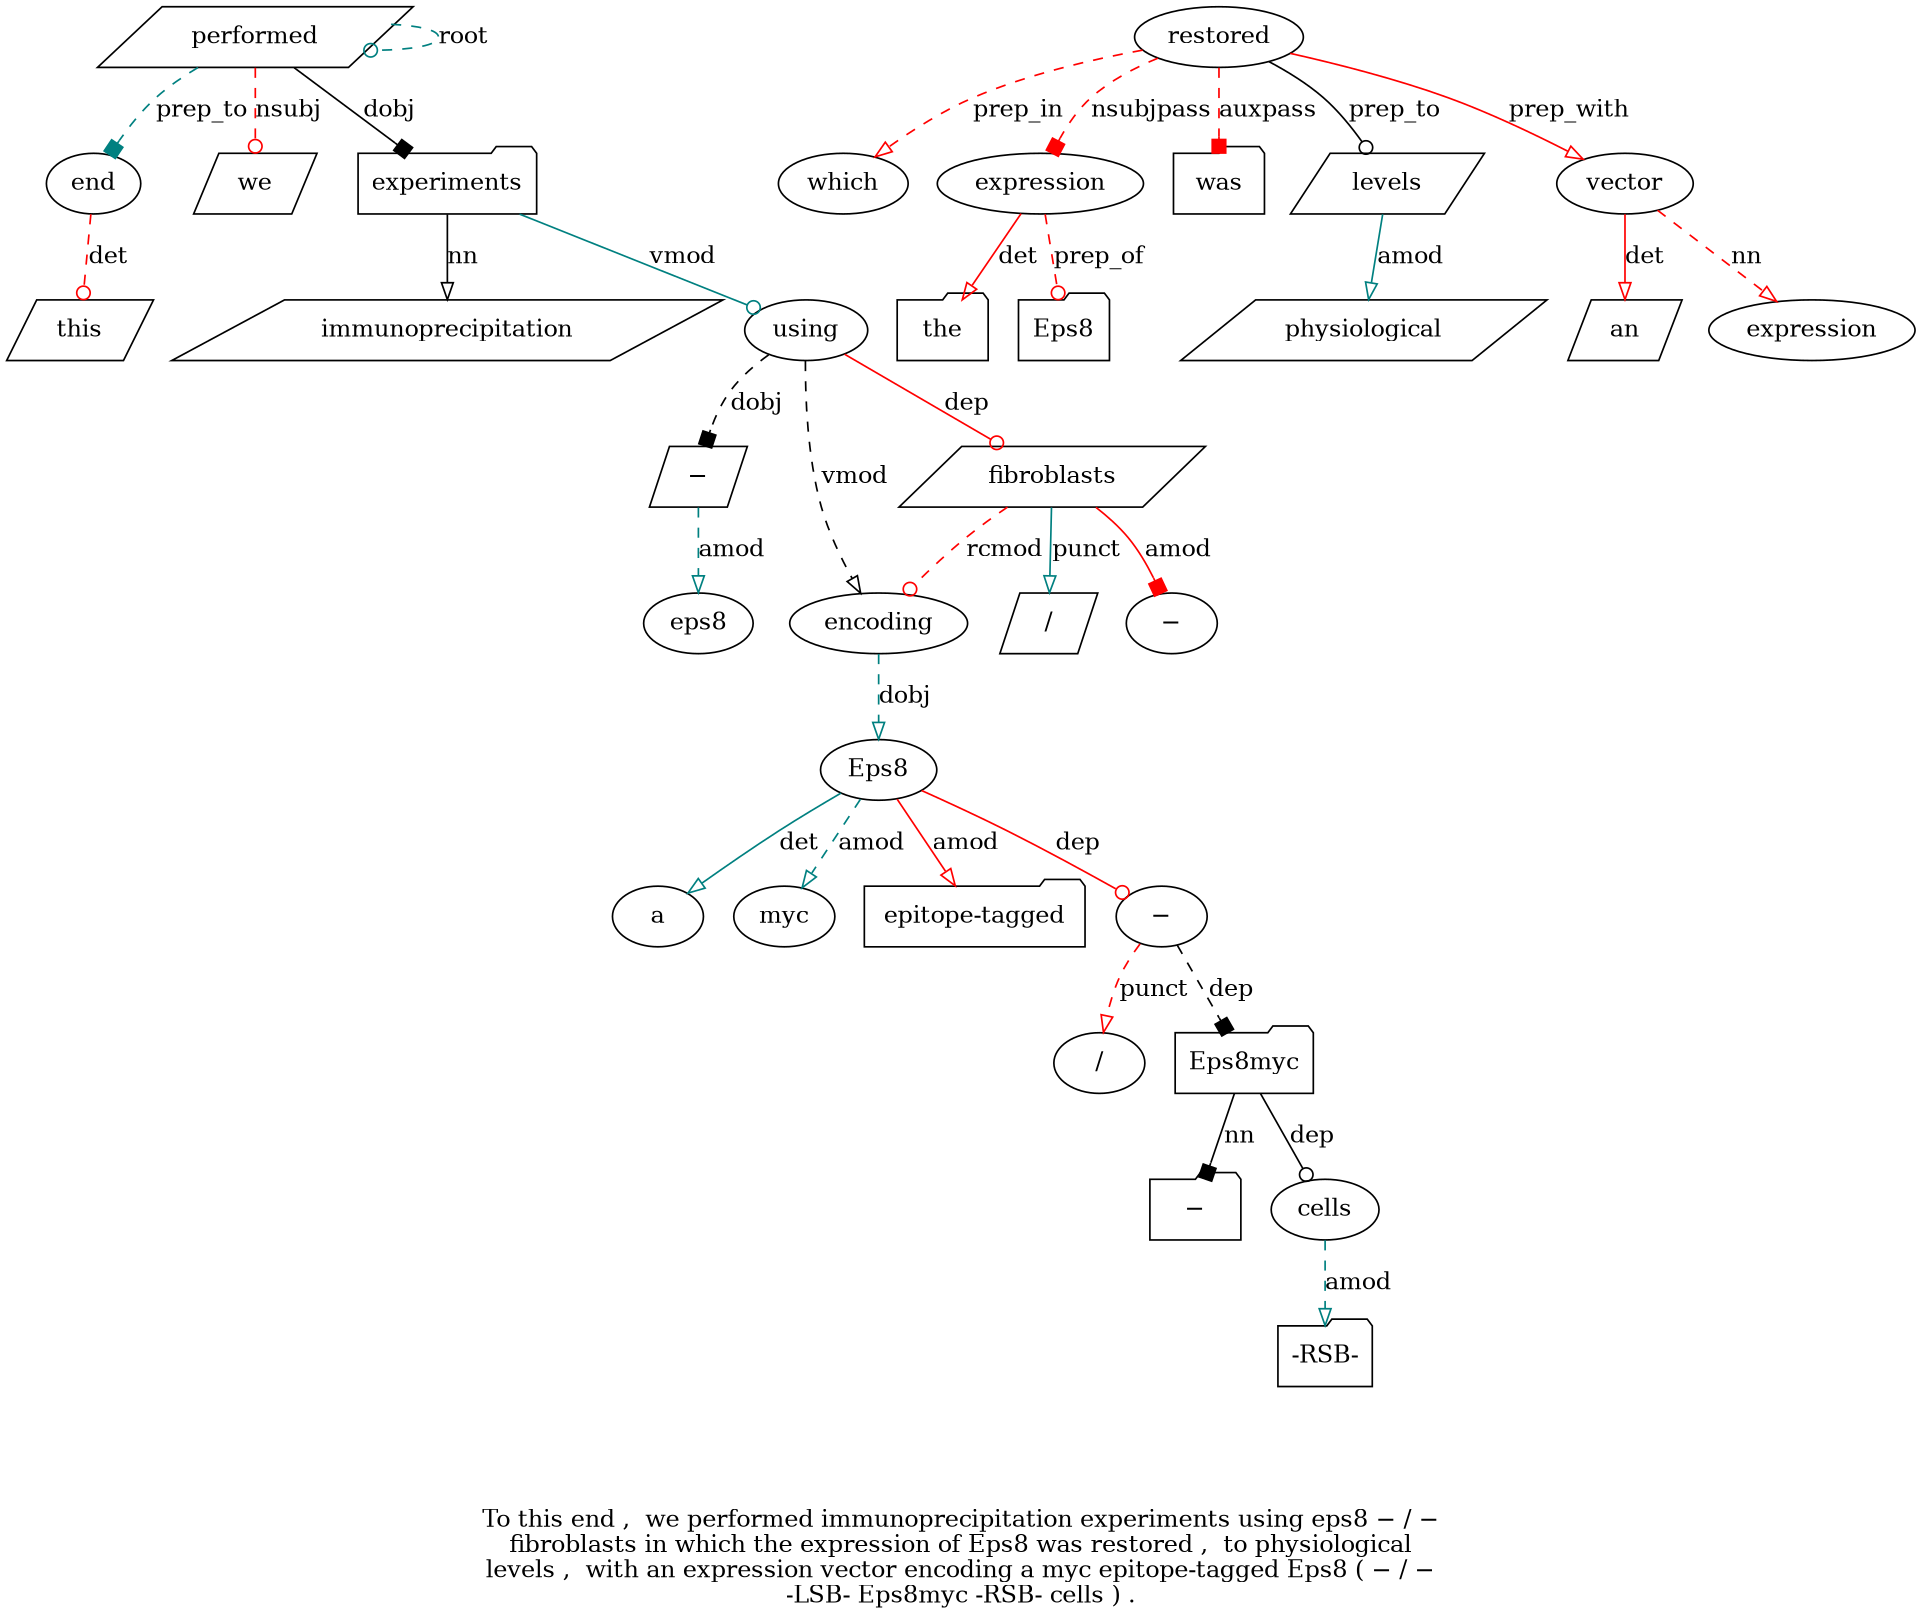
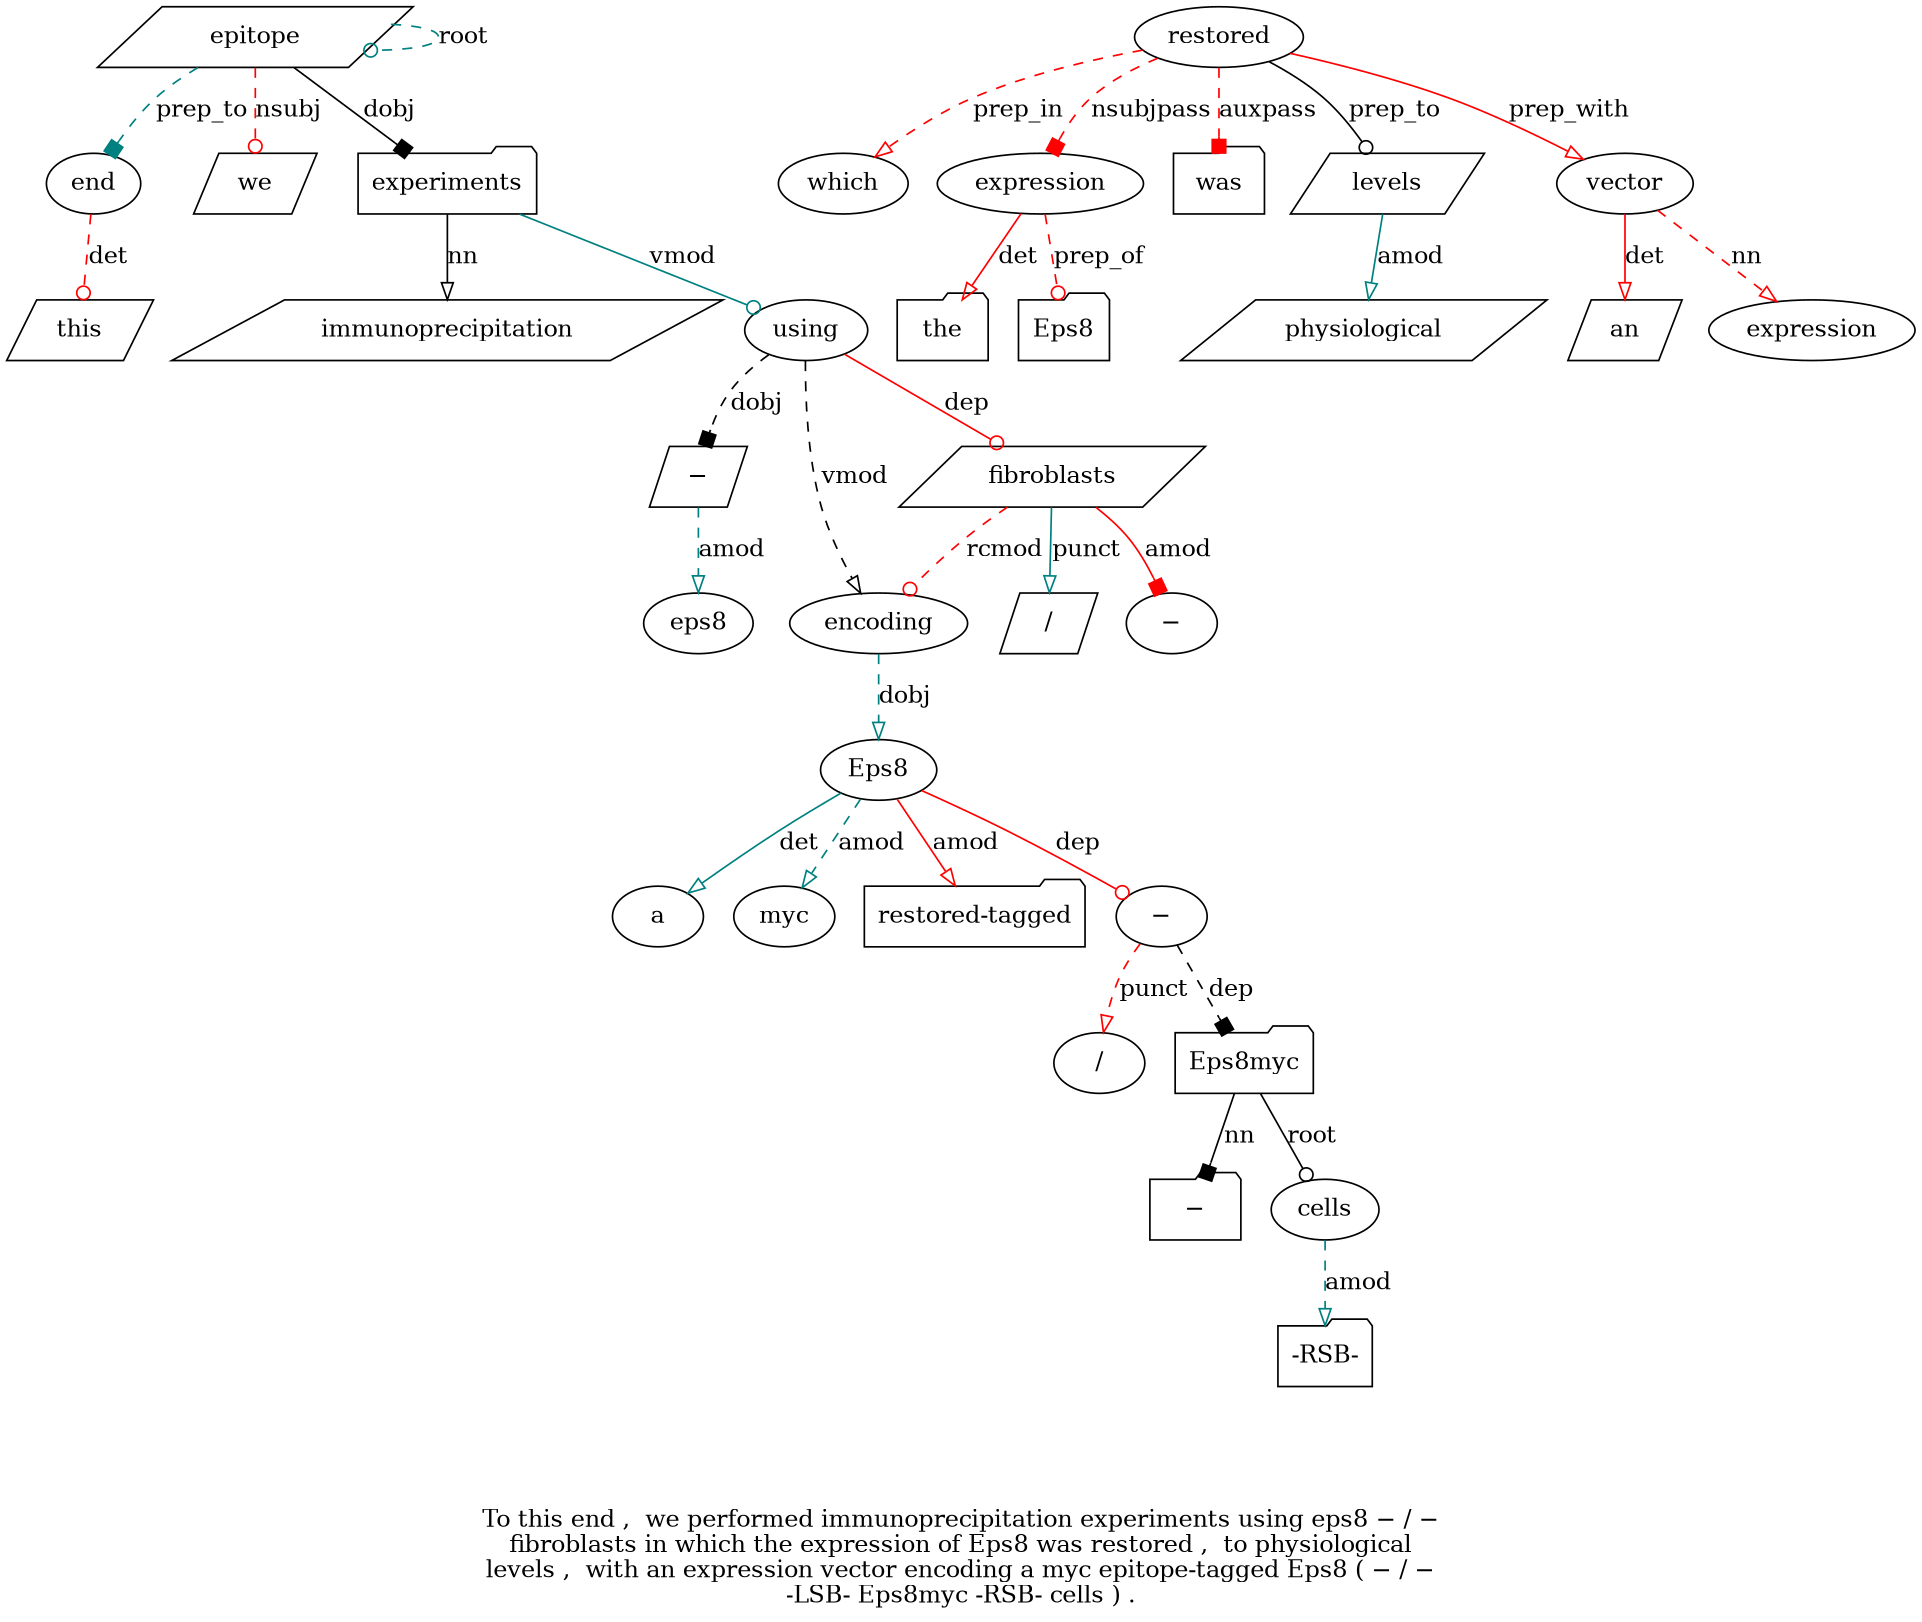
node "performed": label "performed" -> "epitope"
node "epitope-tagged": label "epitope-tagged" -> "restored-tagged"
edge "Eps8myc" -> "cells": label "dep" -> "root"
